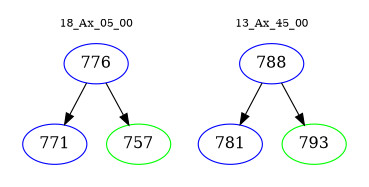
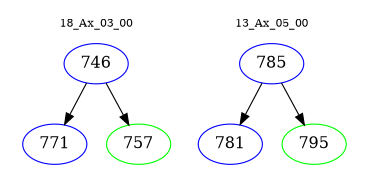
cluster "18_Ax_05_00": label "18_Ax_05_00" -> "18_Ax_03_00"
cluster "13_Ax_45_00": label "13_Ax_45_00" -> "13_Ax_05_00"
node "776": label "776" -> "746"
node "788": label "788" -> "785"
node "793": label "793" -> "795"
